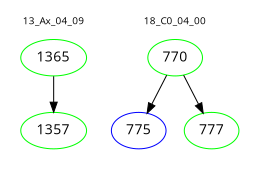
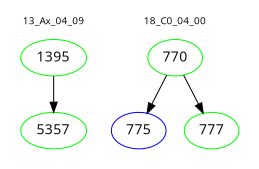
node "1365": label "1365" -> "1395"
node "1357": label "1357" -> "5357"
